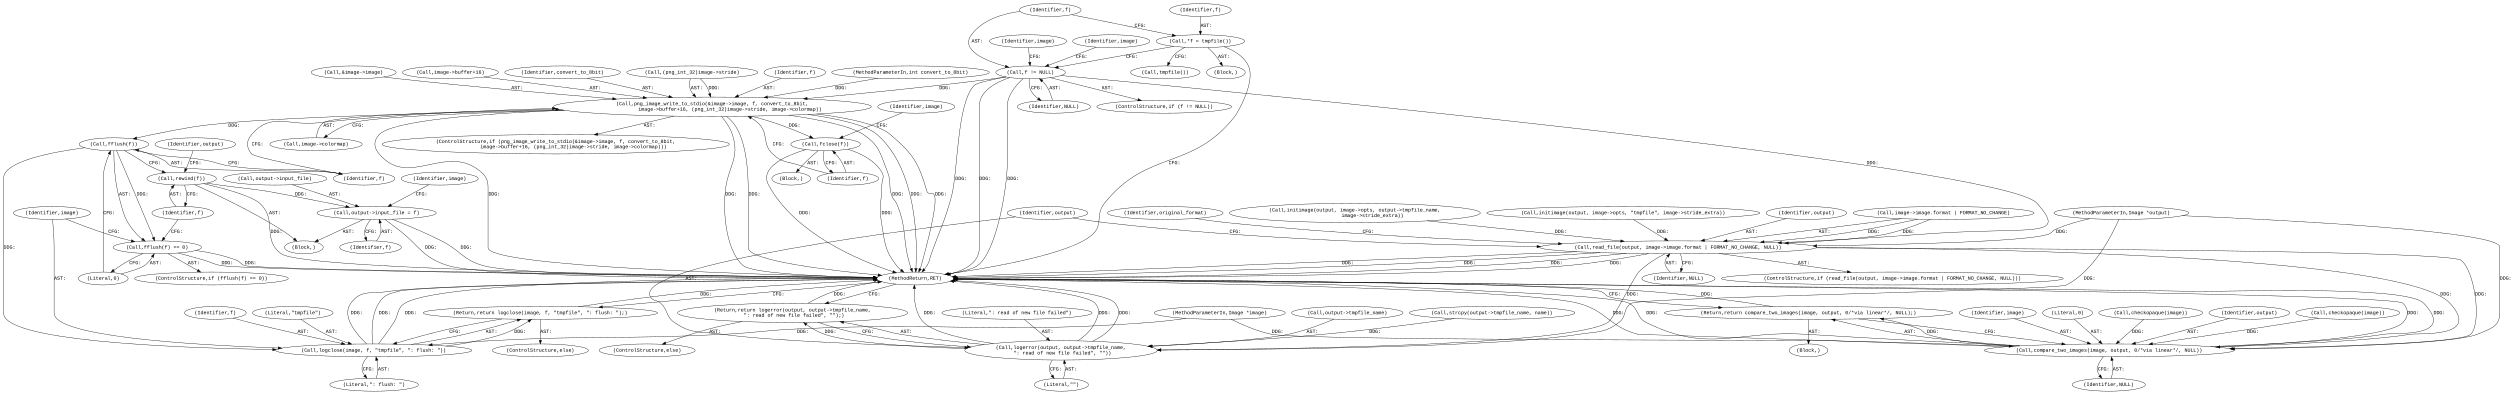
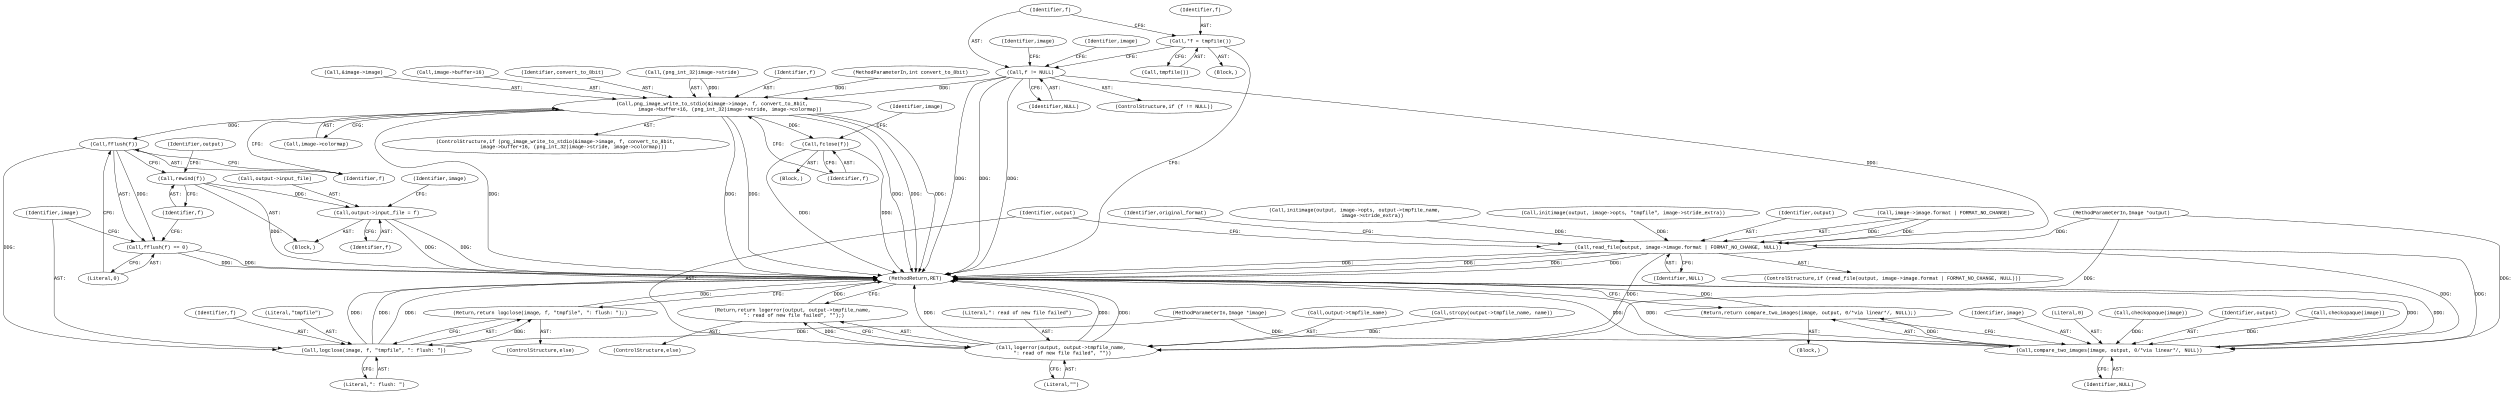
edge "(Call,tmpfile())" -> "(Call,*f = tmpfile())": added, label "AST:"
node "(ControlStructure,if (fflush(f) == 0))": removed
